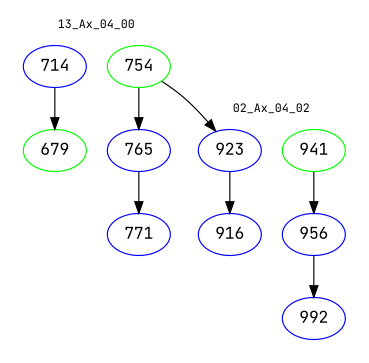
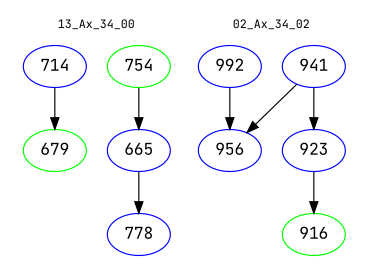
cluster "13_Ax_04_00": label "13_Ax_04_00" -> "13_Ax_34_00"
cluster "02_Ax_04_02": label "02_Ax_04_02" -> "02_Ax_34_02"
edge "754" -> "923": now "941" -> "923"
node "765": label "765" -> "665"
node "941": color green -> blue
node "771": label "771" -> "778"
node "916": color blue -> green
edge "956" -> "992": reversed
